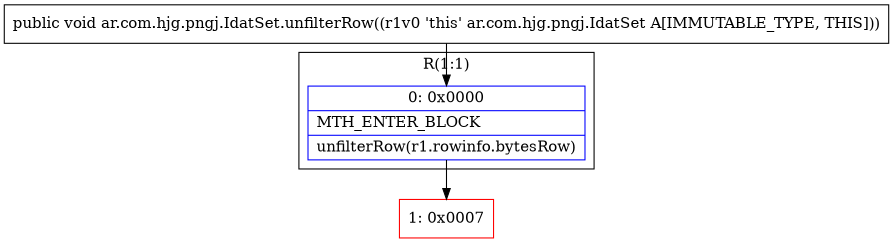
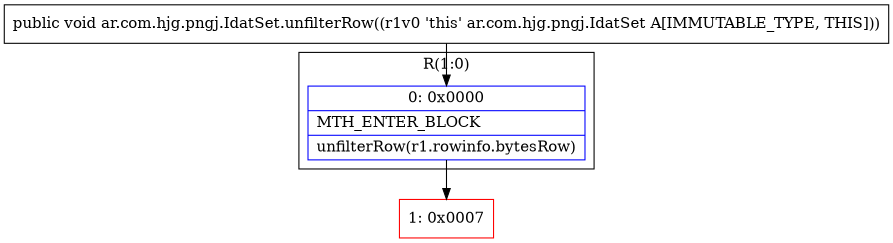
cluster "R(1:1)": label "R(1:1)" -> "R(1:0)"
